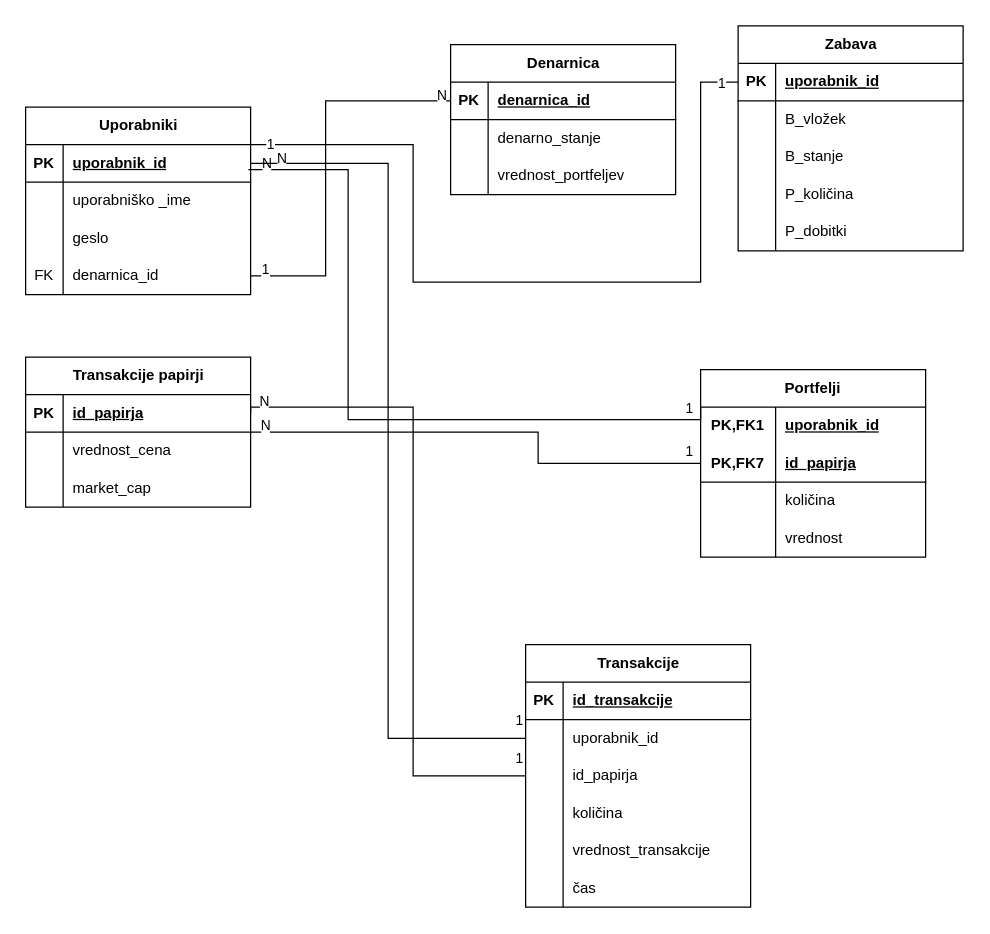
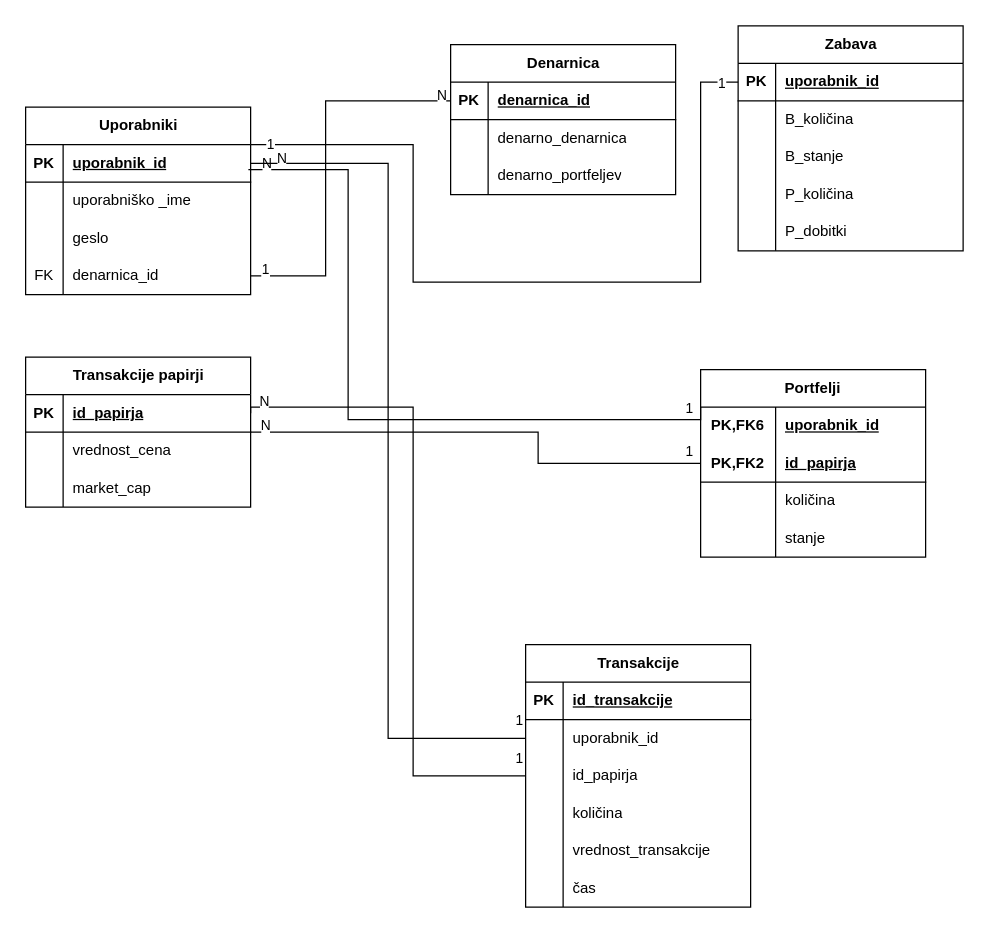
node "B_vložek": label "B_vložek" -> "B_količina"
node "denarno_stanje": label "denarno_stanje" -> "denarno_denarnica"
node "vrednost_portfeljev": label "vrednost_portfeljev" -> "denarno_portfeljev"
node "PK,FK1": label "PK,FK1" -> "PK,FK6"
node "PK,FK7": label "PK,FK7" -> "PK,FK2"
node "vrednost": label "vrednost" -> "stanje"
